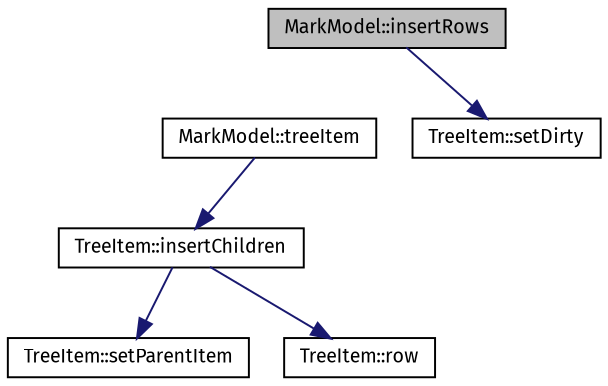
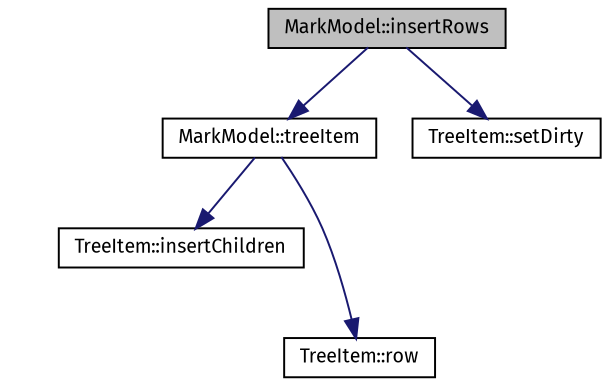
edge "MarkModel::insertRows" -> "MarkModel::treeItem": added
edge "TreeItem::insertChildren" -> "TreeItem::row": now "MarkModel::treeItem" -> "TreeItem::row"
node "TreeItem::setParentItem": removed
